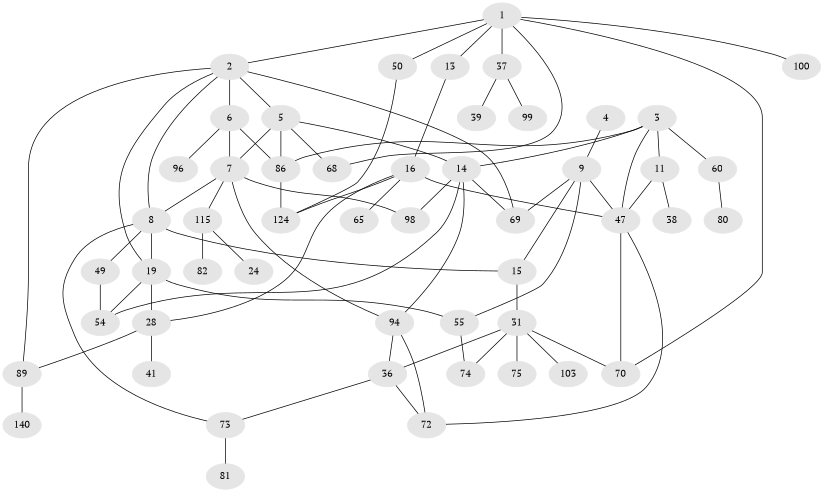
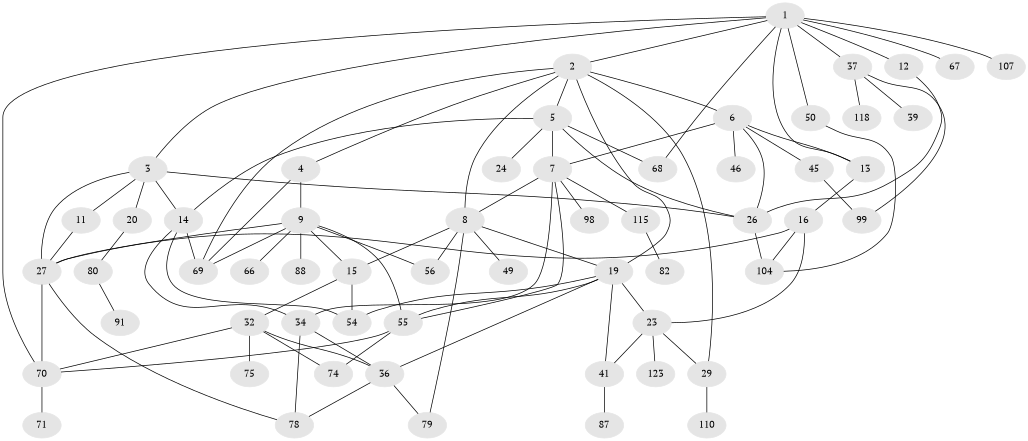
edge "1" -- "3": added
node "100": label "100" -> "107"
node "12": added
node "67": added
edge "2" -- "4": added
node "118": added
edge "6" -- "13": added
node "96": label "96" -> "46"
node "86": label "86" -> "26"
node "60": label "60" -> "20"
node "45": added
edge "14" -- "98": removed
edge "4" -- "69": added
node "124": label "124" -> "104"
node "65": removed
node "47": label "47" -> "27"
node "38": removed
edge "115" -- "24": now "5" -- "24"
node "66": added
node "88": added
node "56": added
edge "7" -- "55": added
edge "49" -- "54": now "15" -- "54"
node "91": added
node "28": label "28" -> "23"
node "94": label "94" -> "34"
edge "19" -- "36": added
node "31": label "31" -> "32"
edge "19" -- "41": added
edge "55" -- "70": added
node "89": label "89" -> "29"
node "103": removed
node "123": added
node "140": label "140" -> "110"
node "71": added
node "73": label "73" -> "79"
node "72": label "72" -> "78"
node "87": added
node "81": removed
